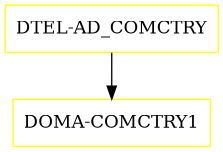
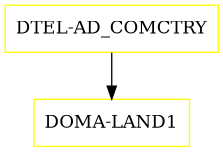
node "DOMA-COMCTRY1": label "DOMA-COMCTRY1" -> "DOMA-LAND1"
